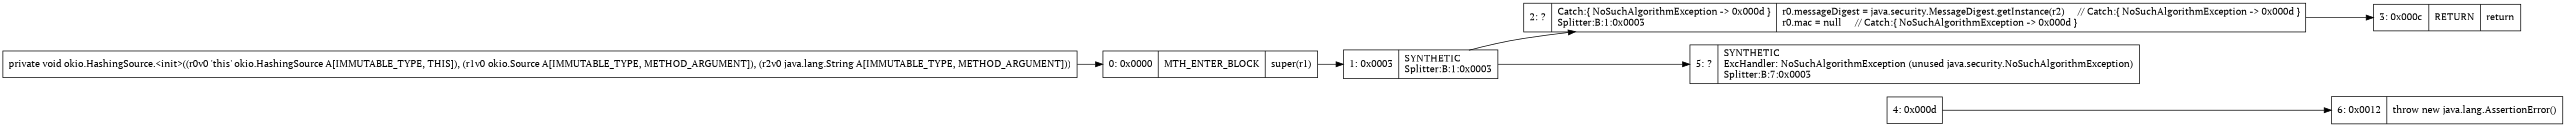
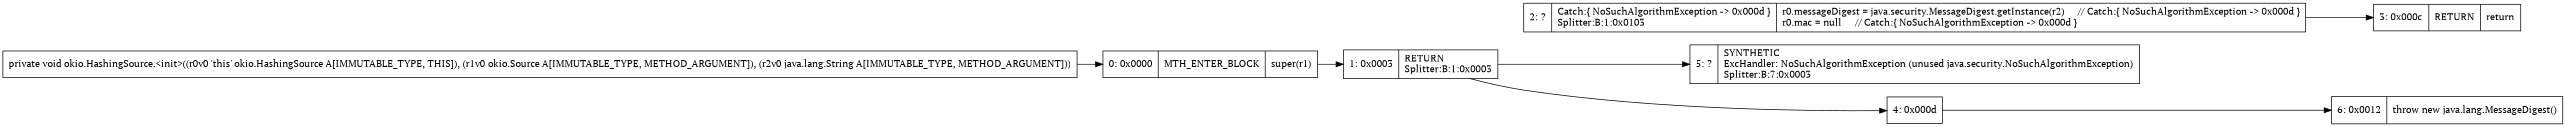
node "2: ?": text "Splitter:B:1:0x0003" -> "Splitter:B:1:0x0103"
edge "1: 0x0003" -> "2: ?": now "1: 0x0003" -> "4: 0x000d"
node "1: 0x0003": text "SYNTHETIC" -> "RETURN"
node "6: 0x0012": text "throw new java.lang.AssertionError()" -> "throw new java.lang.MessageDigest()"
